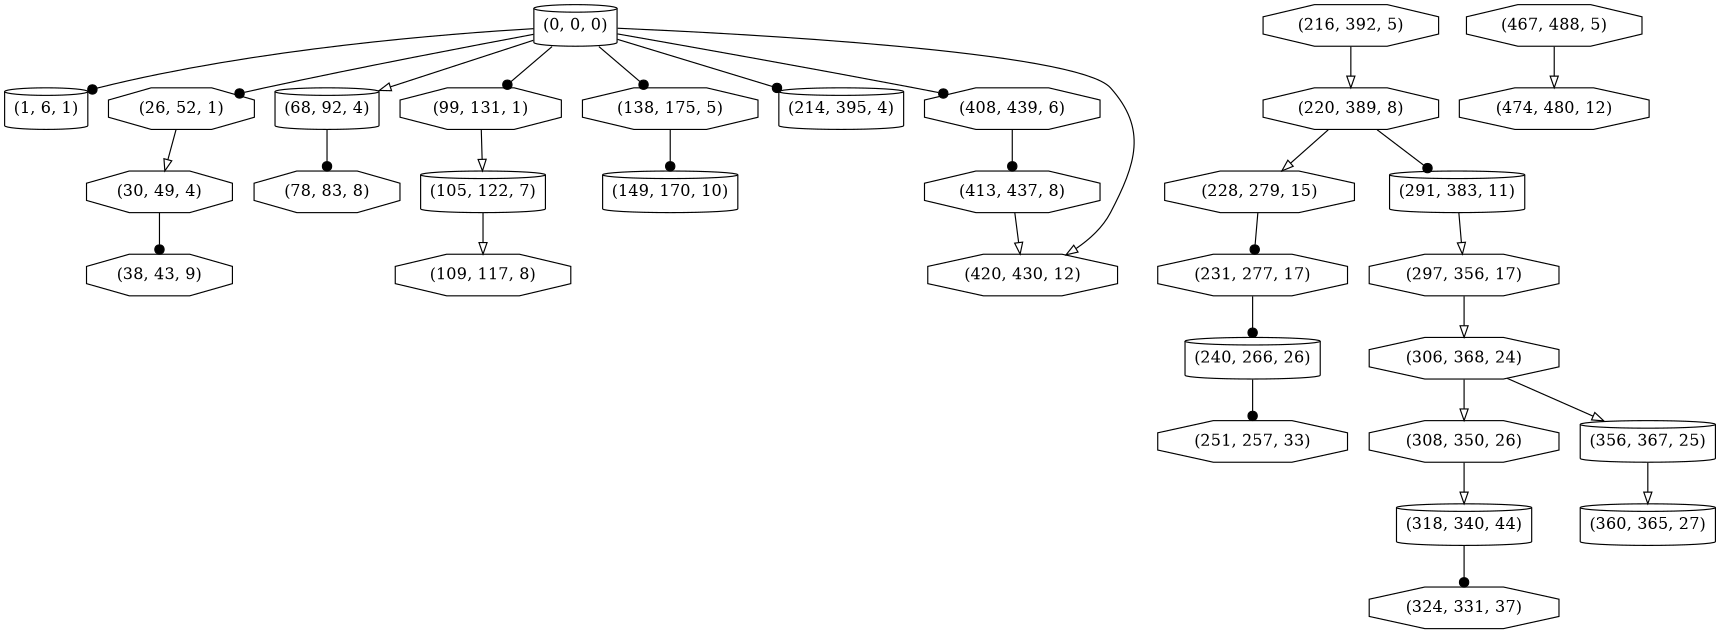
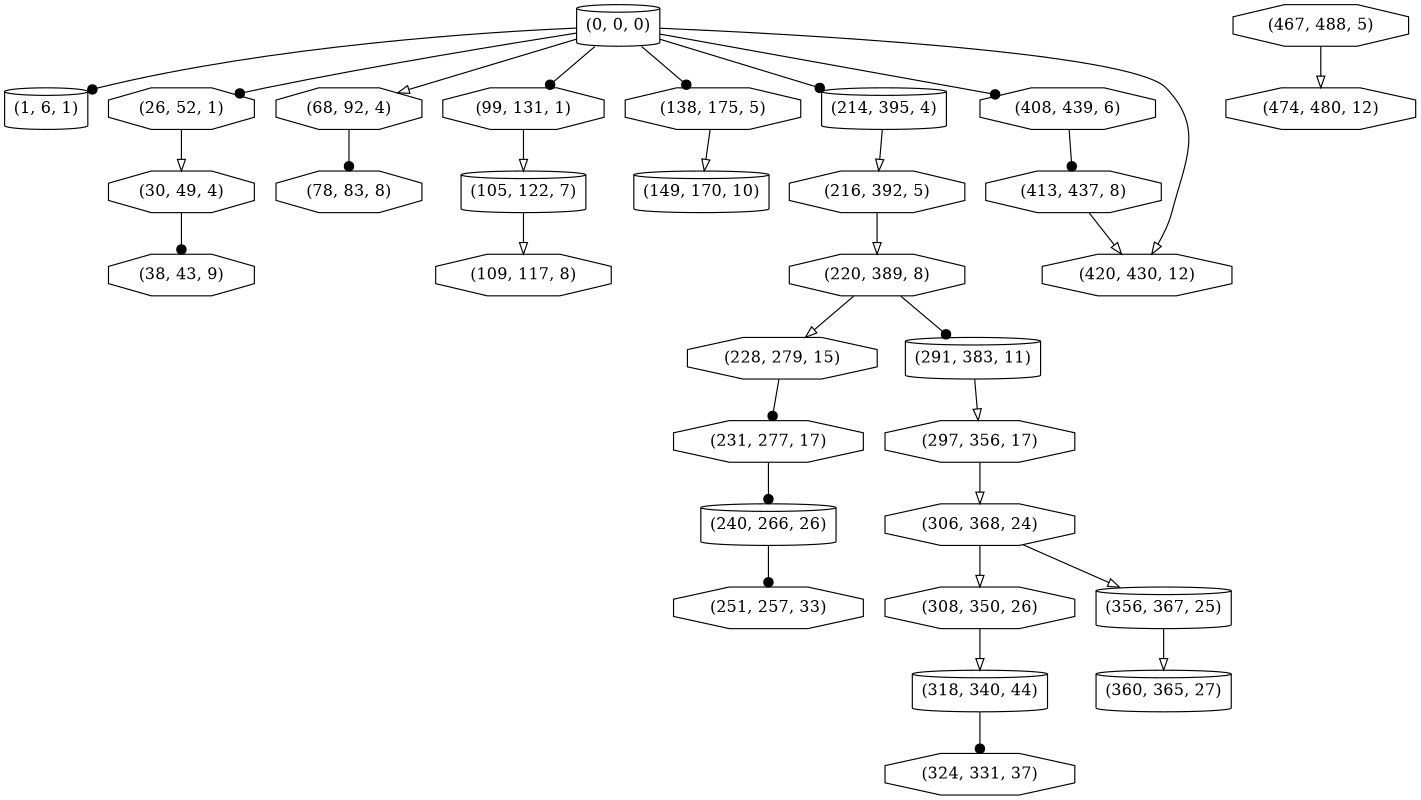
node "(68, 92, 4)": shape cylinder -> octagon
edge "(214, 395, 4)" -> "(216, 392, 5)": added
edge "(138, 175, 5)" -> "(149, 170, 10)": arrowhead dot -> onormal
